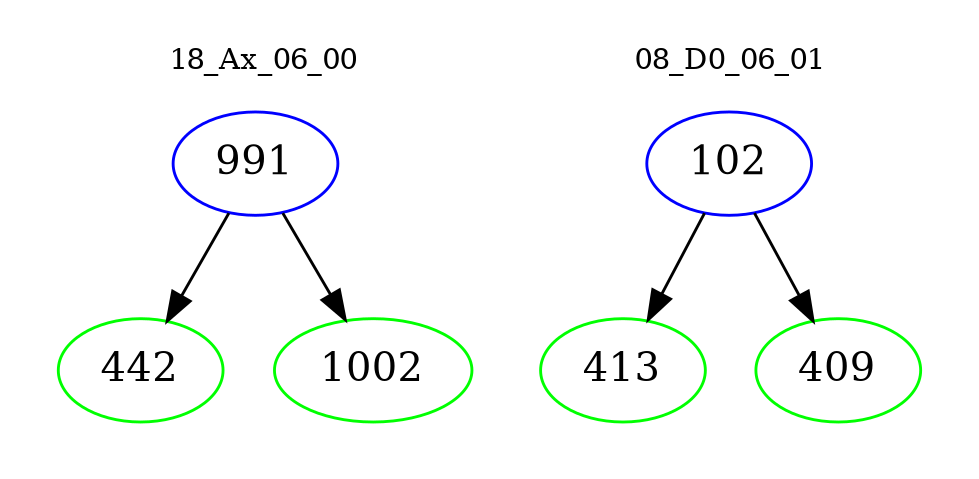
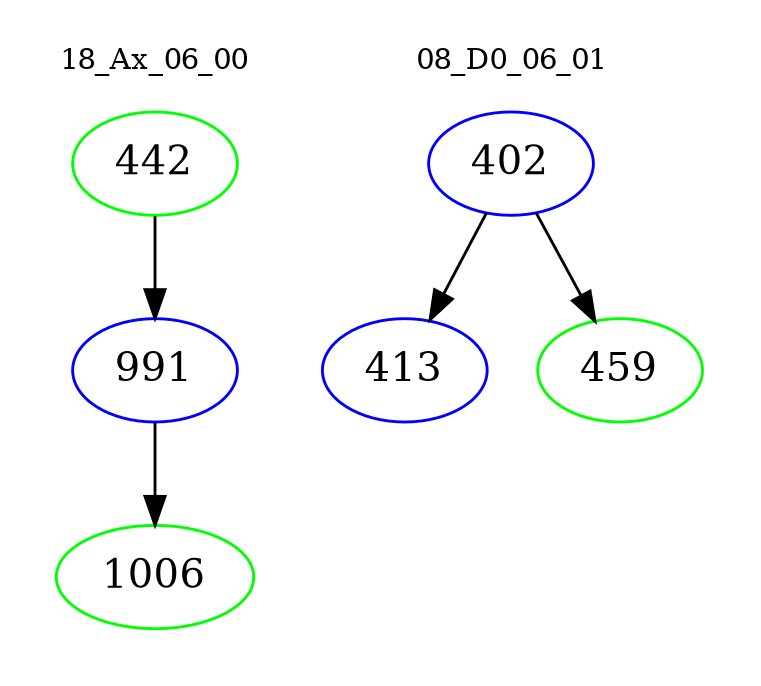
node "102": label "102" -> "402"
edge "991" -> "442": reversed
node "1002": label "1002" -> "1006"
node "413": color green -> blue
node "409": label "409" -> "459"
